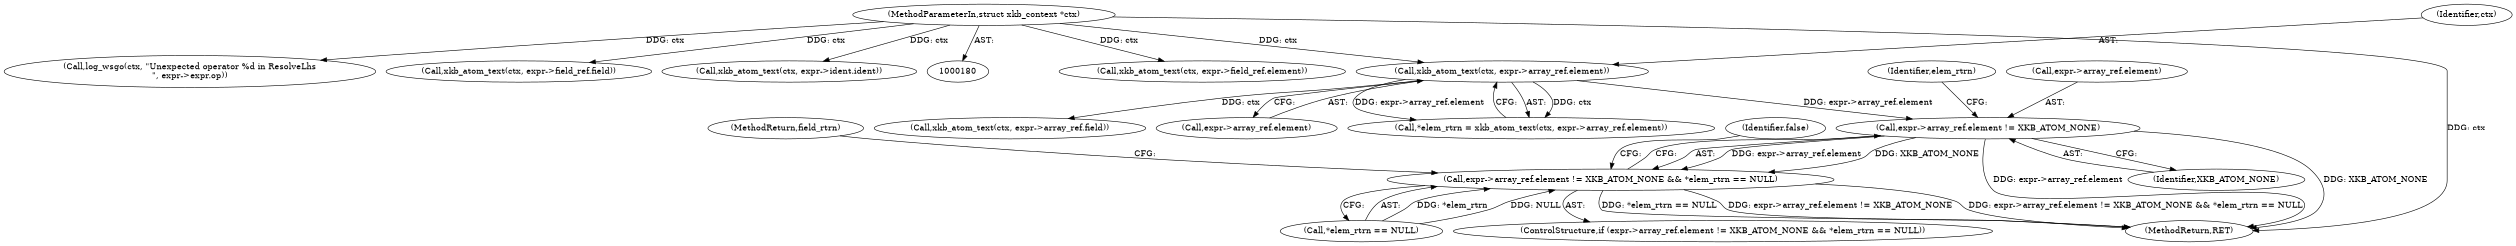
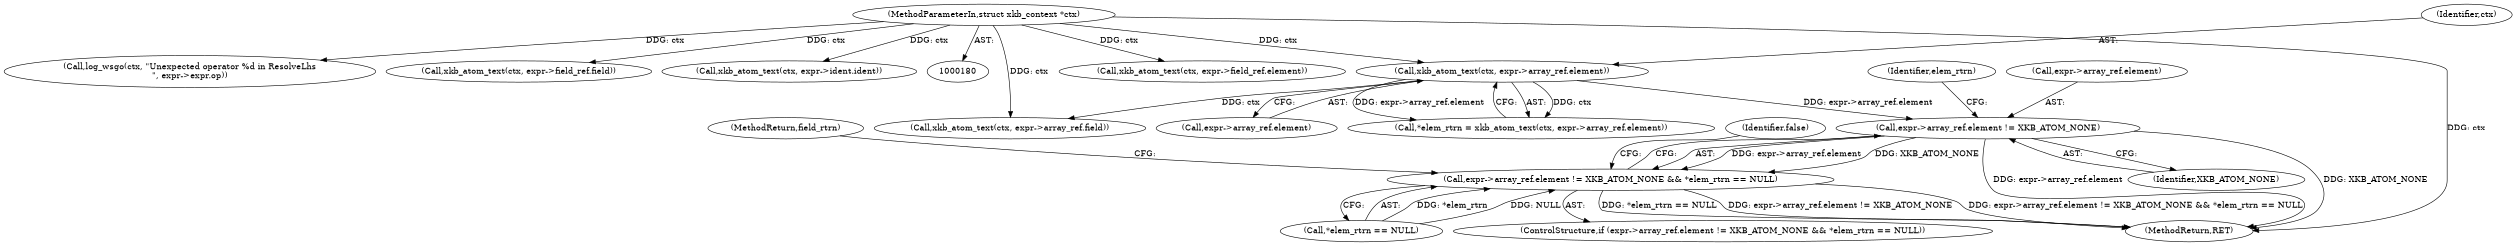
edge "(MethodParameterIn,struct xkb_context *ctx)" -> "(Call,xkb_atom_text(ctx, expr->array_ref.field))": added, label "DDG: ctx"
